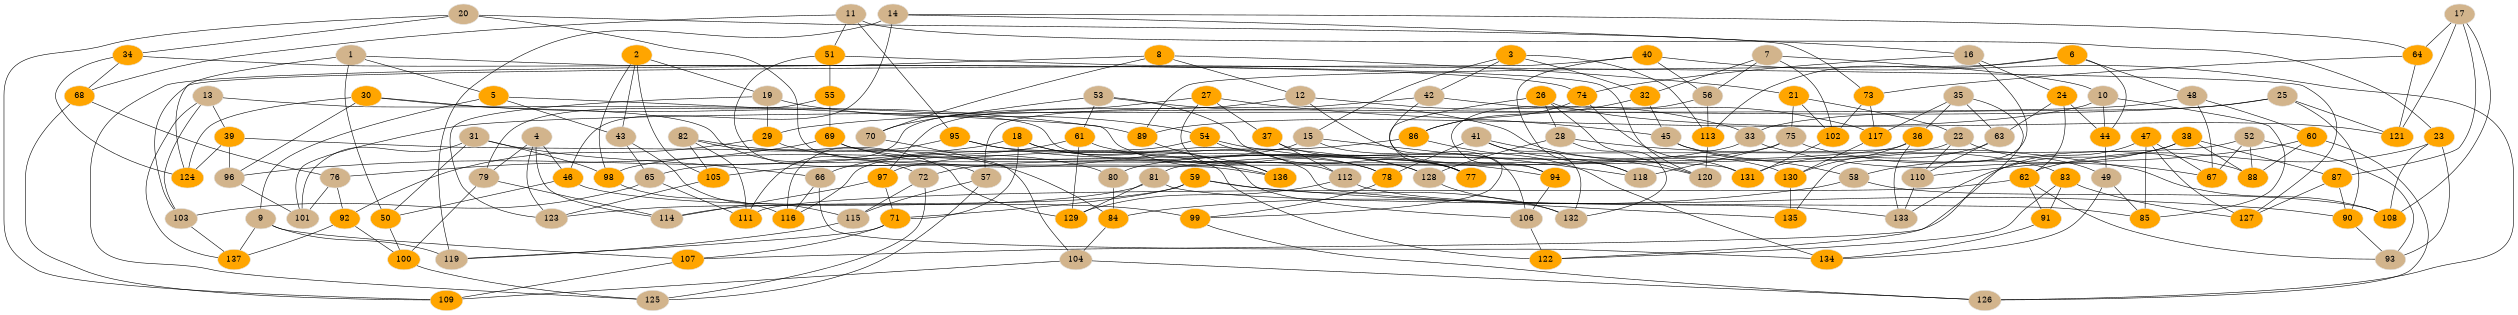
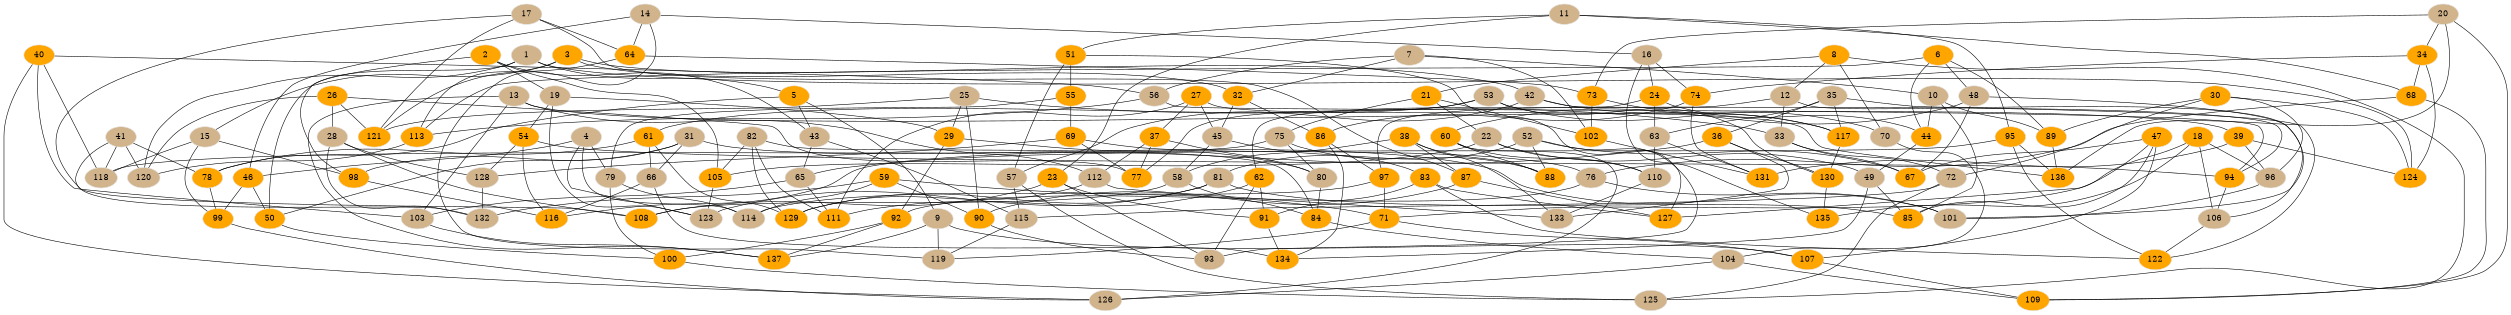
edge "37" -- "80": added
edge "23" -- "62": now "23" -- "91"
